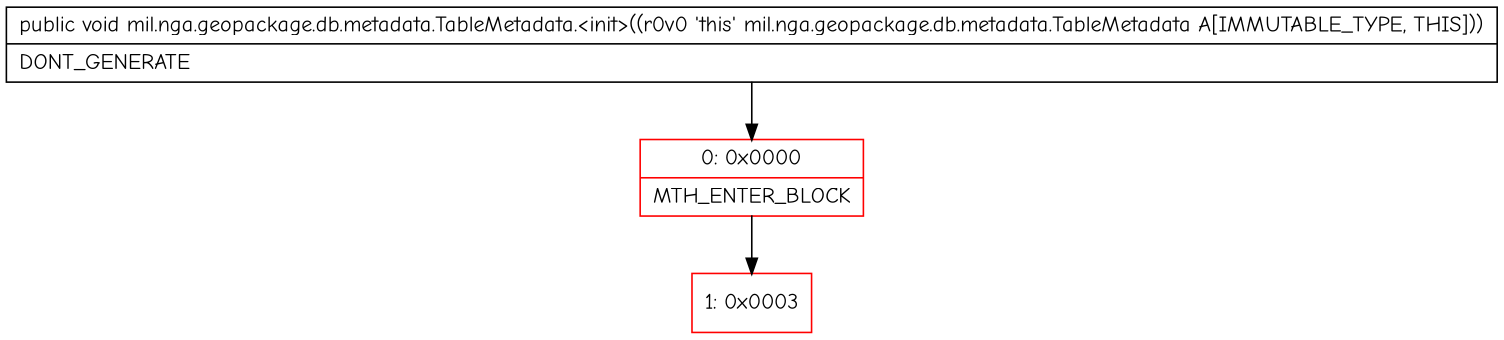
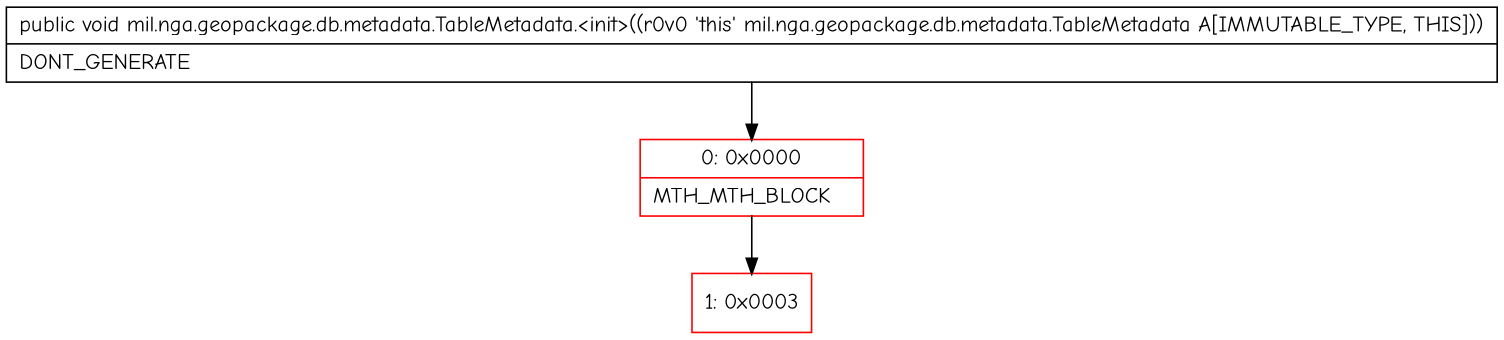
node "0: 0x0000": text "MTH_ENTER_BLOCK" -> "MTH_MTH_BLOCK"
